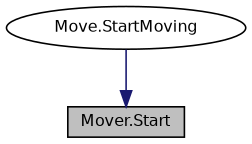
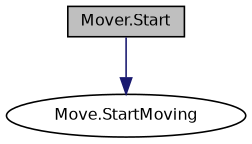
edge "Move.StartMoving" -> "Mover.Start": reversed
